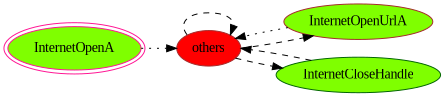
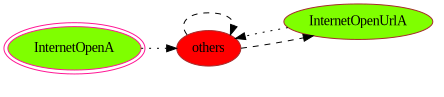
node "InternetCloseHandle": removed
